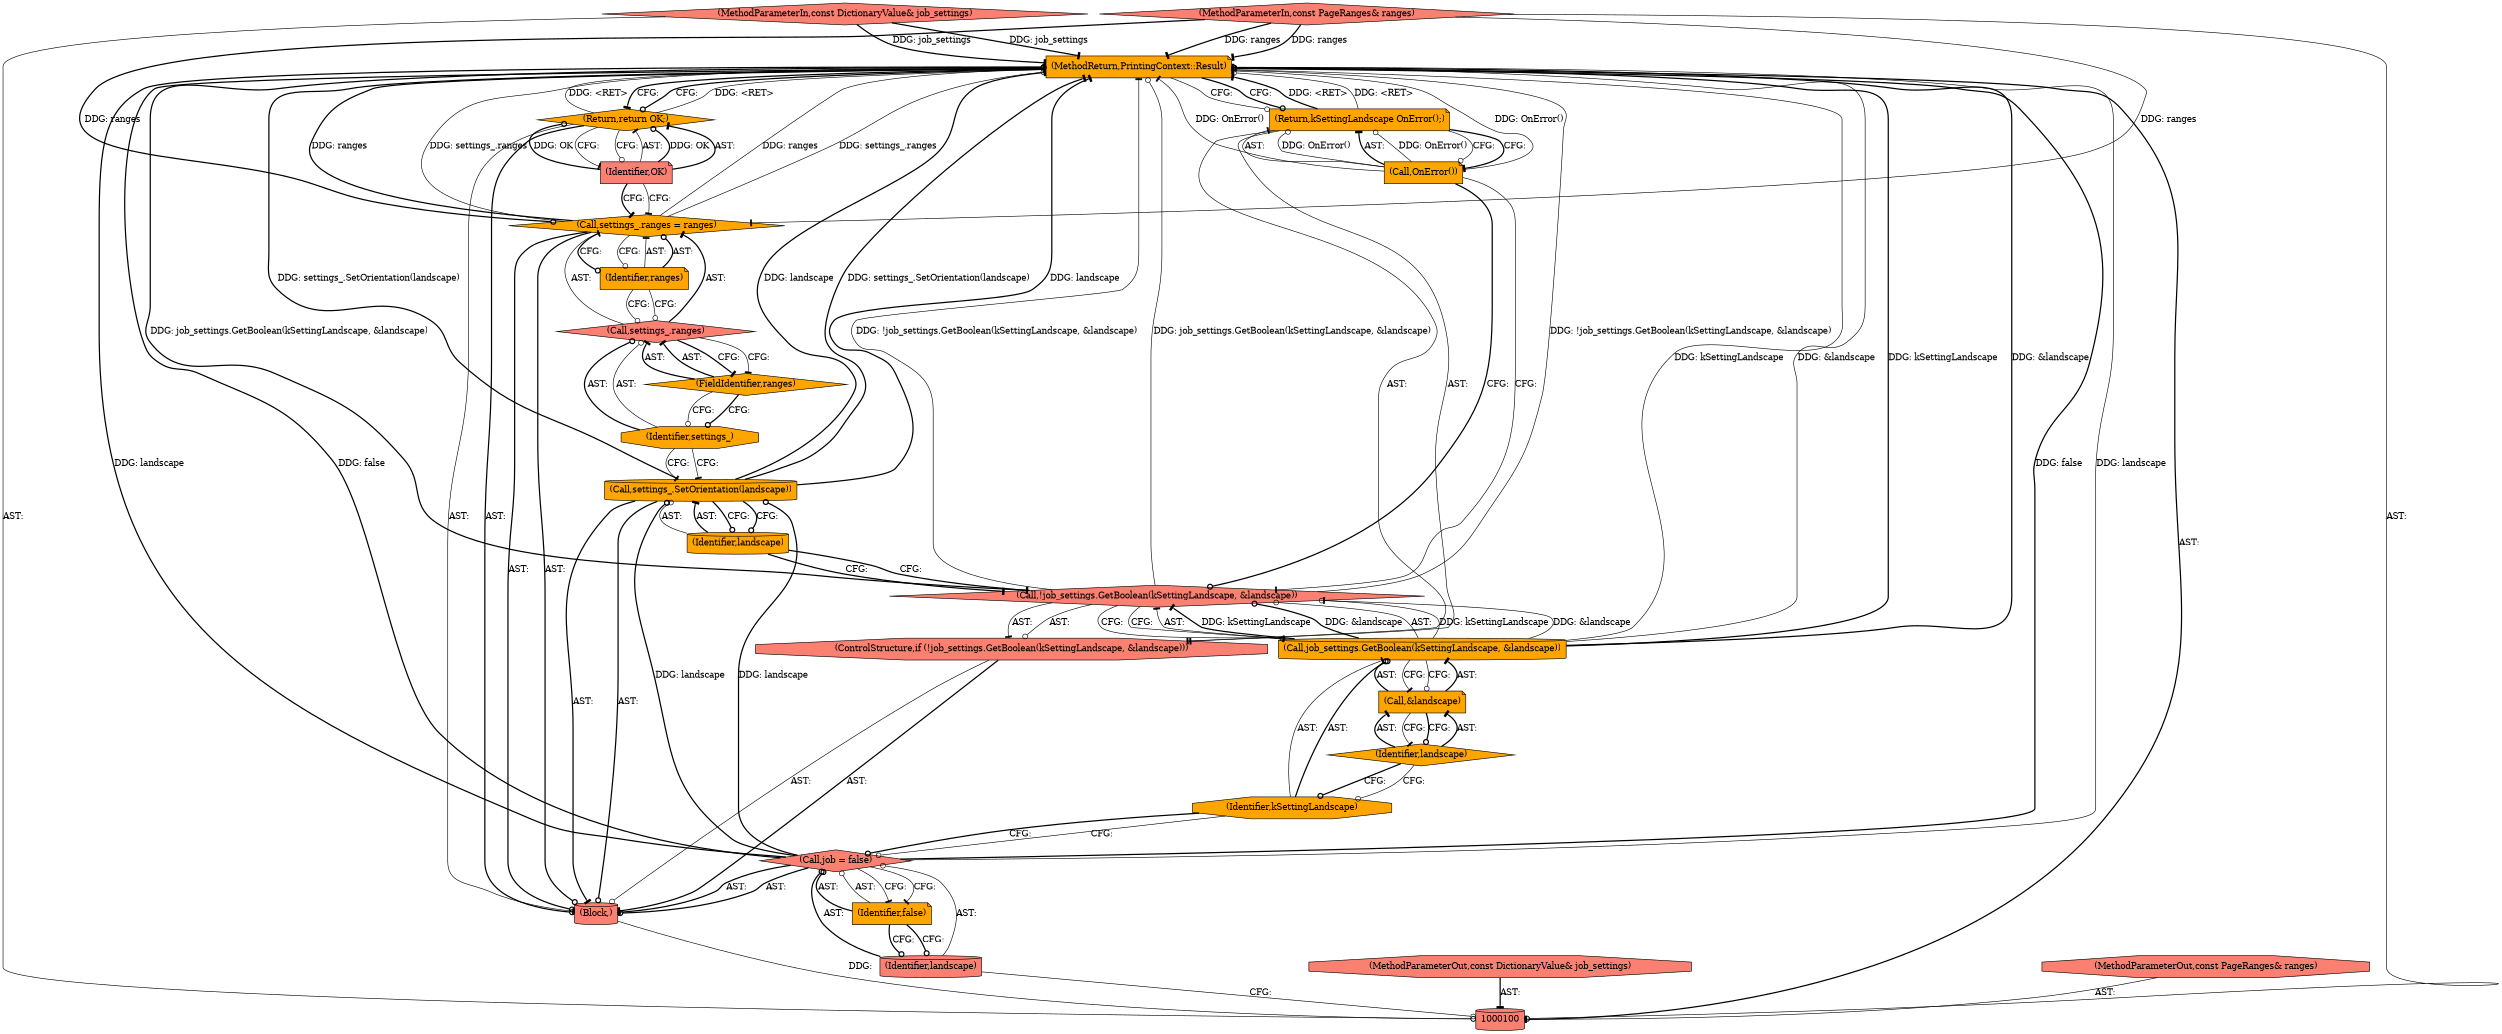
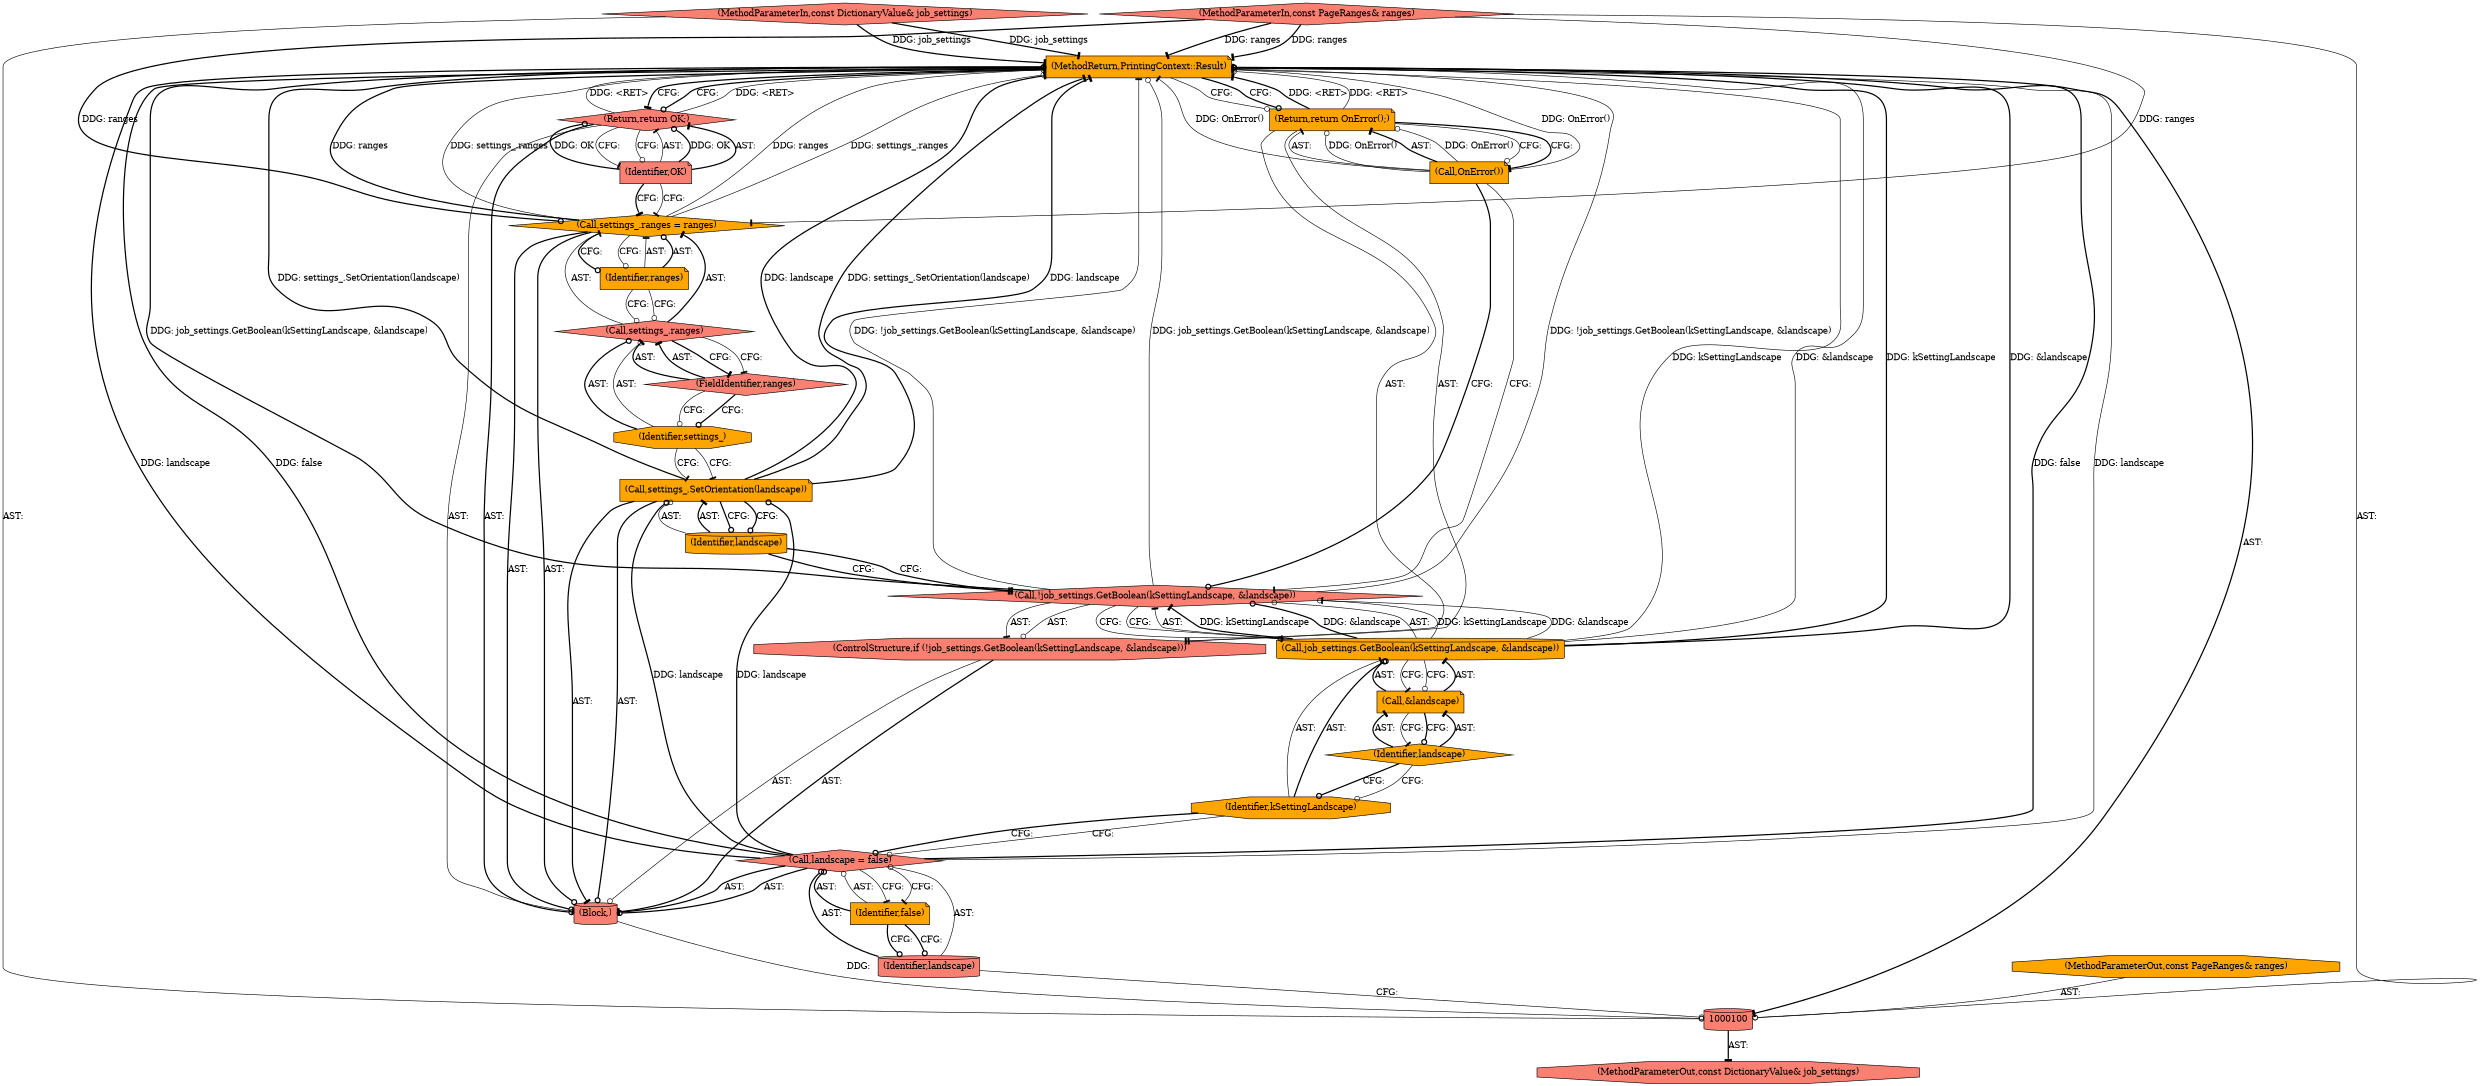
node "(Return,return OK;)": fillcolor orange -> salmon
node "(Return,kSettingLandscape OnError();)": label "(Return,kSettingLandscape OnError();)" -> "(Return,return OnError();)"
node "(FieldIdentifier,ranges)": fillcolor orange -> salmon
node "(Call,settings_.SetOrientation(landscape))": shape cylinder -> note
node "(Call,job = false)": label "(Call,job = false)" -> "(Call,landscape = false)"
node "(MethodParameterOut,const PageRanges& ranges)": fillcolor salmon -> orange
edge "(MethodParameterOut,const DictionaryValue& job_settings)" -> "1000100": reversed
